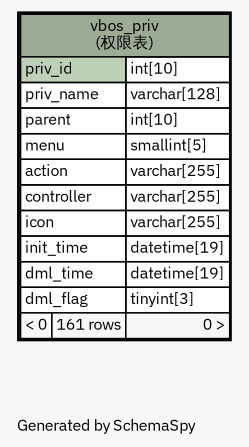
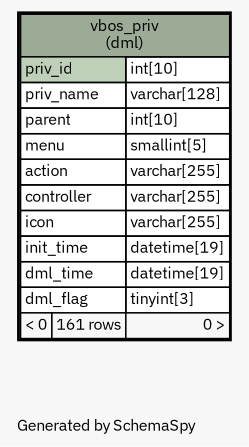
node "vbos_priv": text "(权限表)" -> "(dml)"
